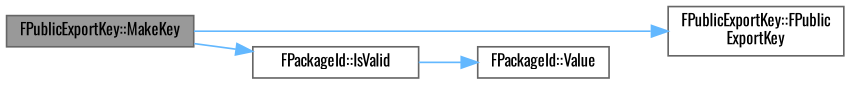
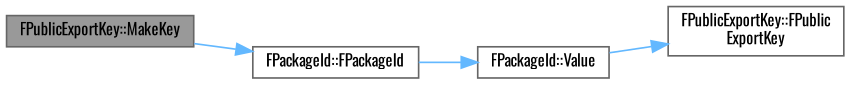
edge "FPublicExportKey::MakeKey" -> "FPublicExportKey::FPublic ExportKey": now "FPackageId::Value" -> "FPublicExportKey::FPublic ExportKey"
node "FPackageId::IsValid": label "FPackageId::IsValid" -> "FPackageId::FPackageId"
